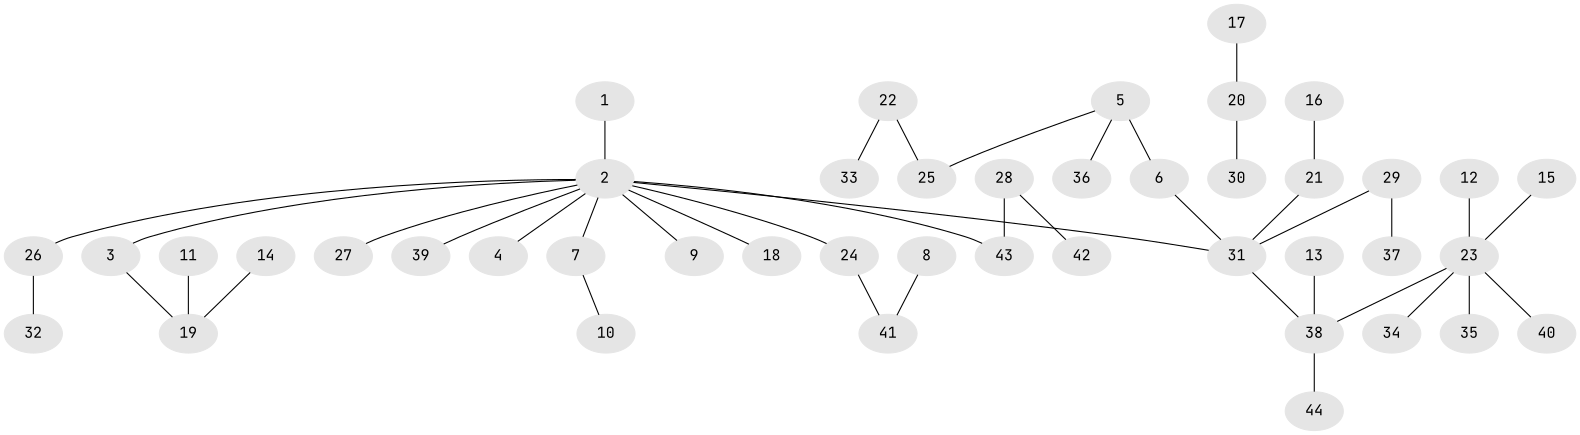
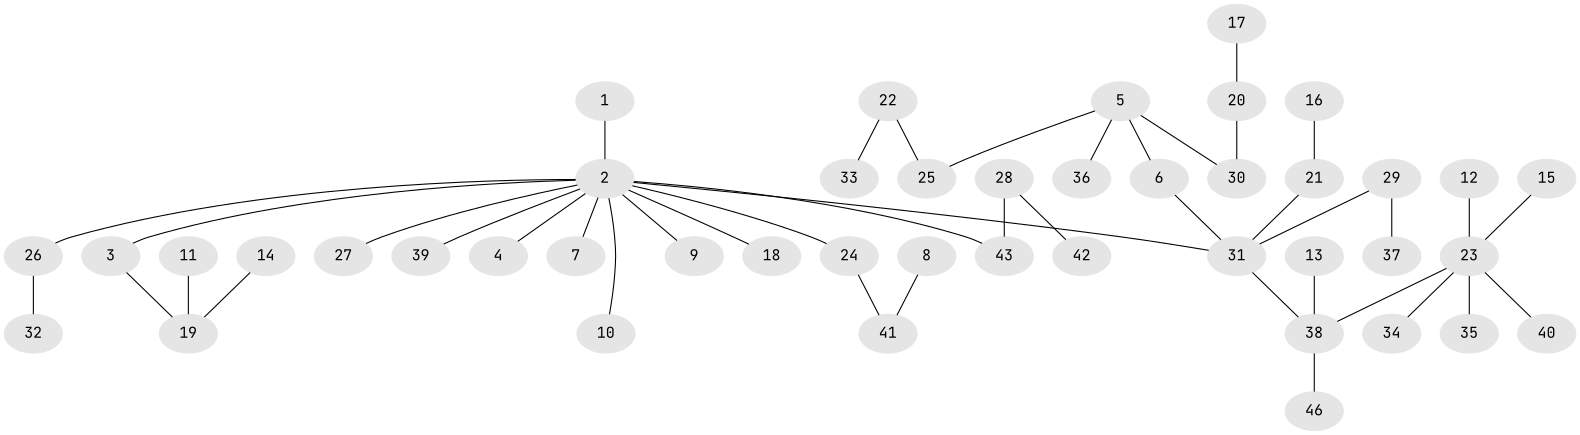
edge "5" -- "30": added
edge "7" -- "10": now "2" -- "10"
node "44": label "44" -> "46"
